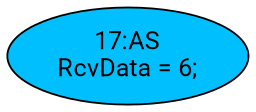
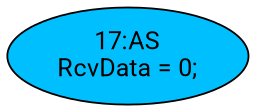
node "17:AS RcvData = 6;": label "17:AS RcvData = 6;" -> "17:AS RcvData = 0;"
